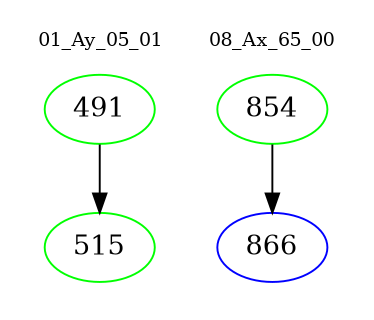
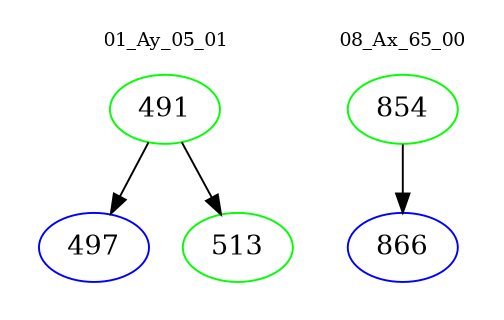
node "497": added
node "515": label "515" -> "513"
